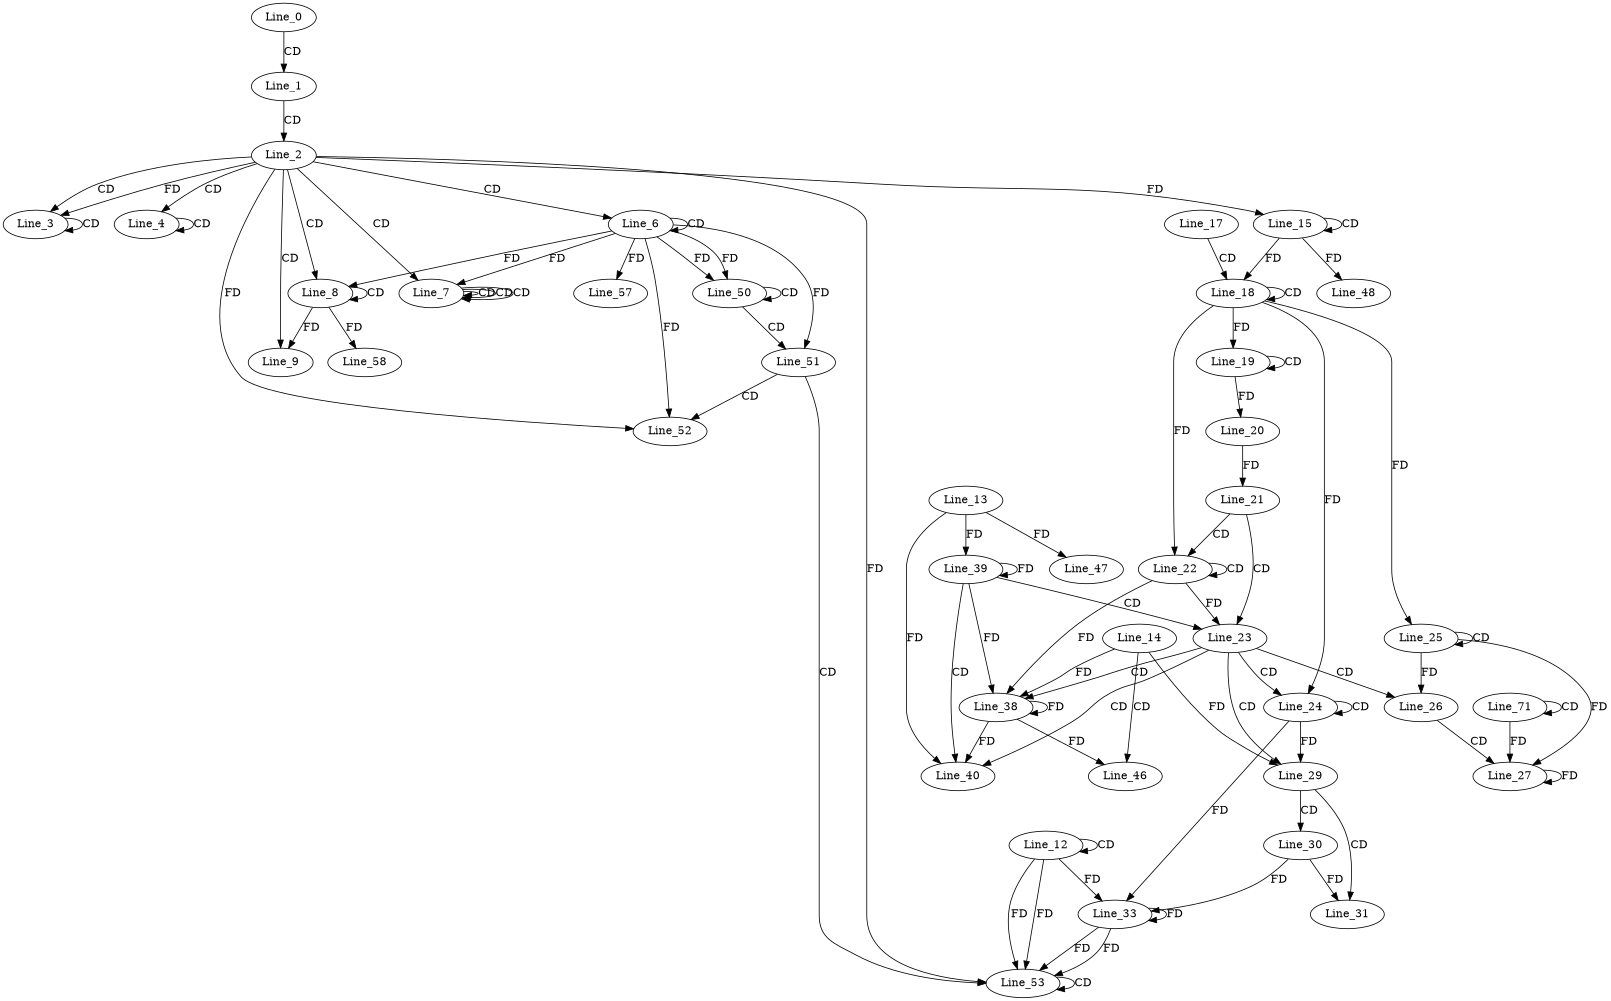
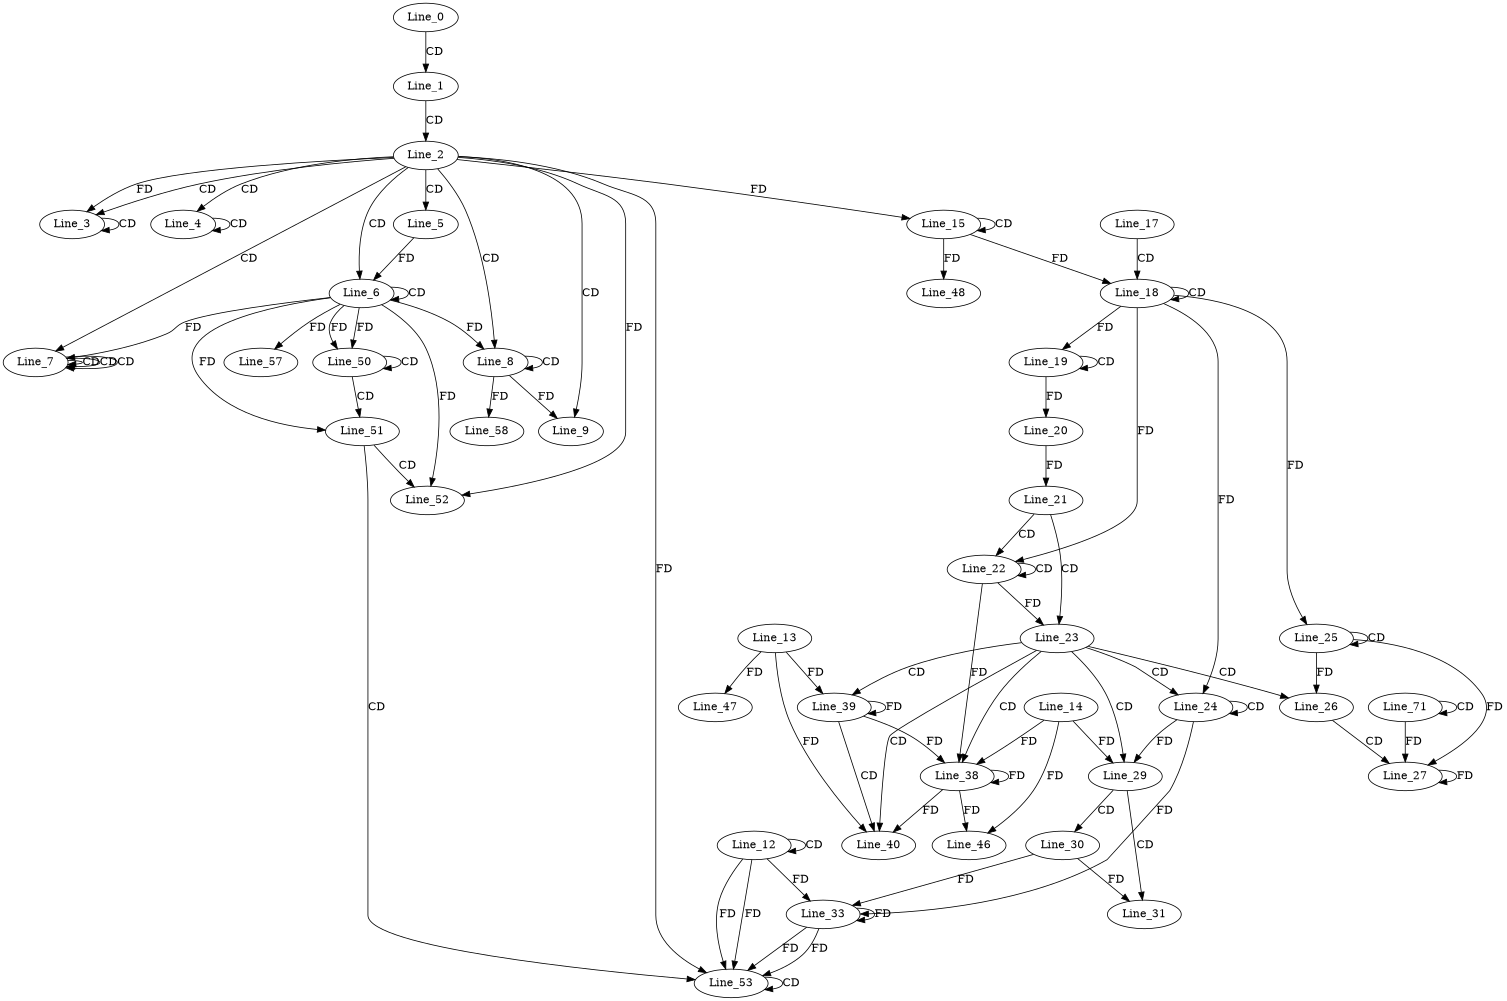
node "Line_5": added
edge "Line_39" -> "Line_23": reversed
edge "Line_14" -> "Line_46": label "CD" -> "FD"
